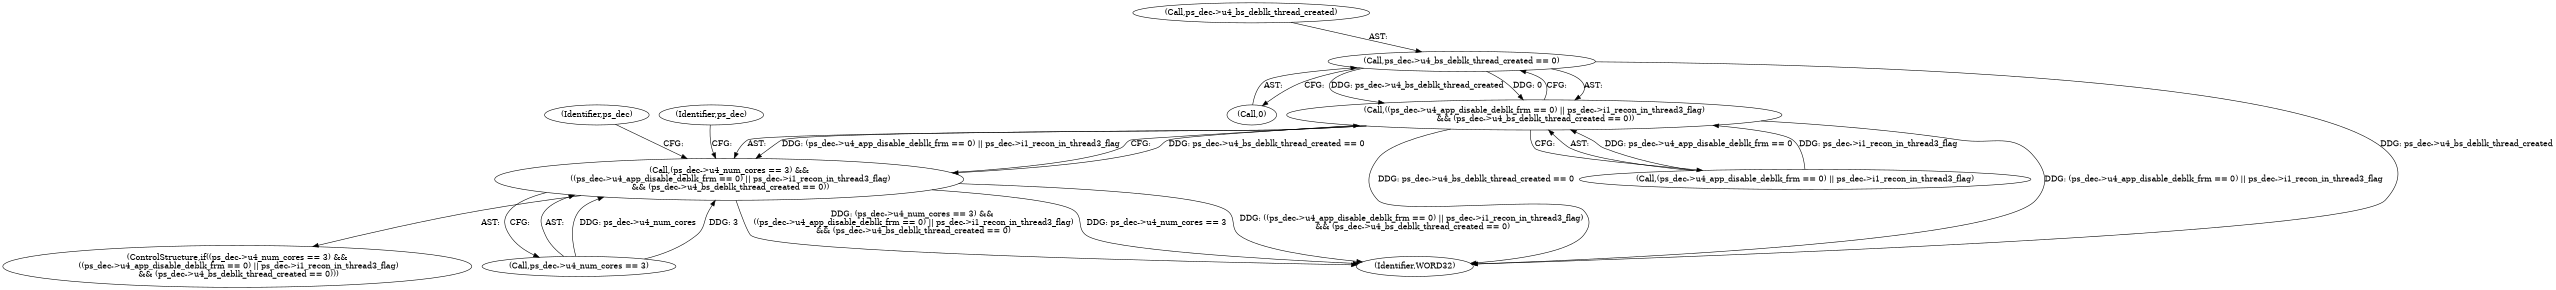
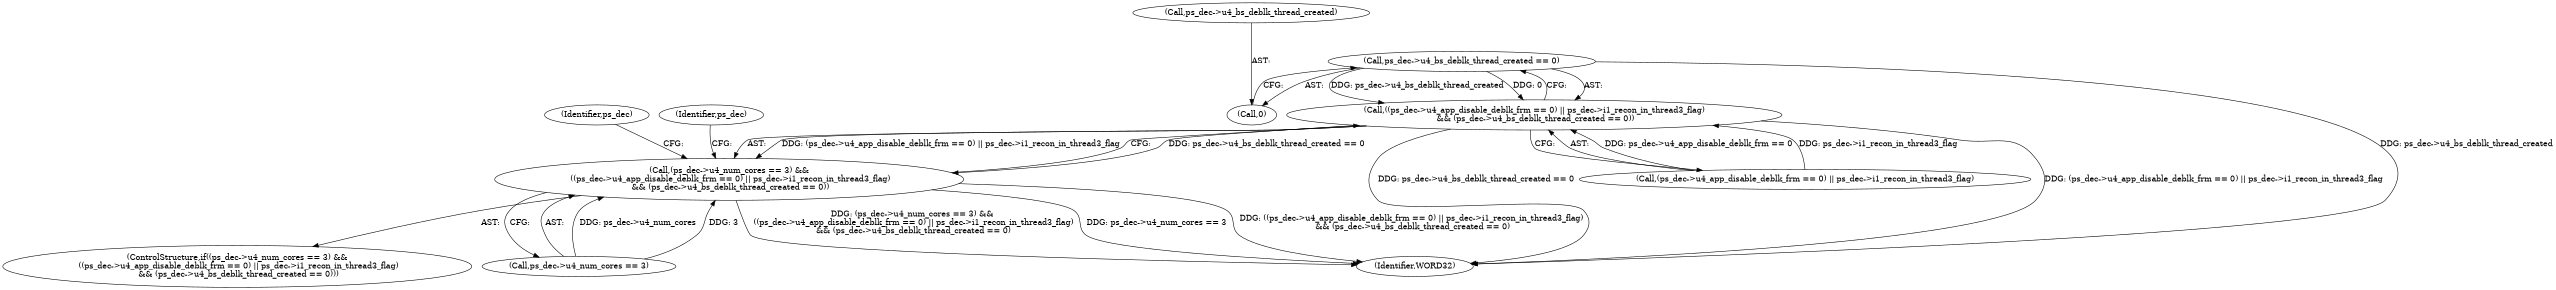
edge "(Call,ps_dec->u4_bs_deblk_thread_created)" -> "(Call,ps_dec->u4_bs_deblk_thread_created == 0)": now "(Call,ps_dec->u4_bs_deblk_thread_created)" -> "(Call,0)"
edge "(Call,0)" -> "(Call,ps_dec->u4_bs_deblk_thread_created == 0)": label "AST: " -> "CFG: "
edge "(Call,ps_dec->u4_bs_deblk_thread_created == 0)" -> "(Call,0)": label "CFG: " -> "AST: "
